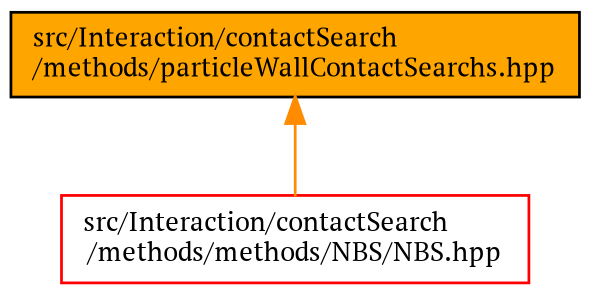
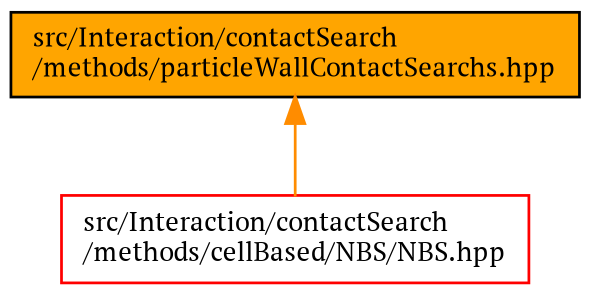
node "src/Interaction/contactSearch /methods/methods/NBS/NBS.hpp": label "src/Interaction/contactSearch /methods/methods/NBS/NBS.hpp" -> "src/Interaction/contactSearch /methods/cellBased/NBS/NBS.hpp"
